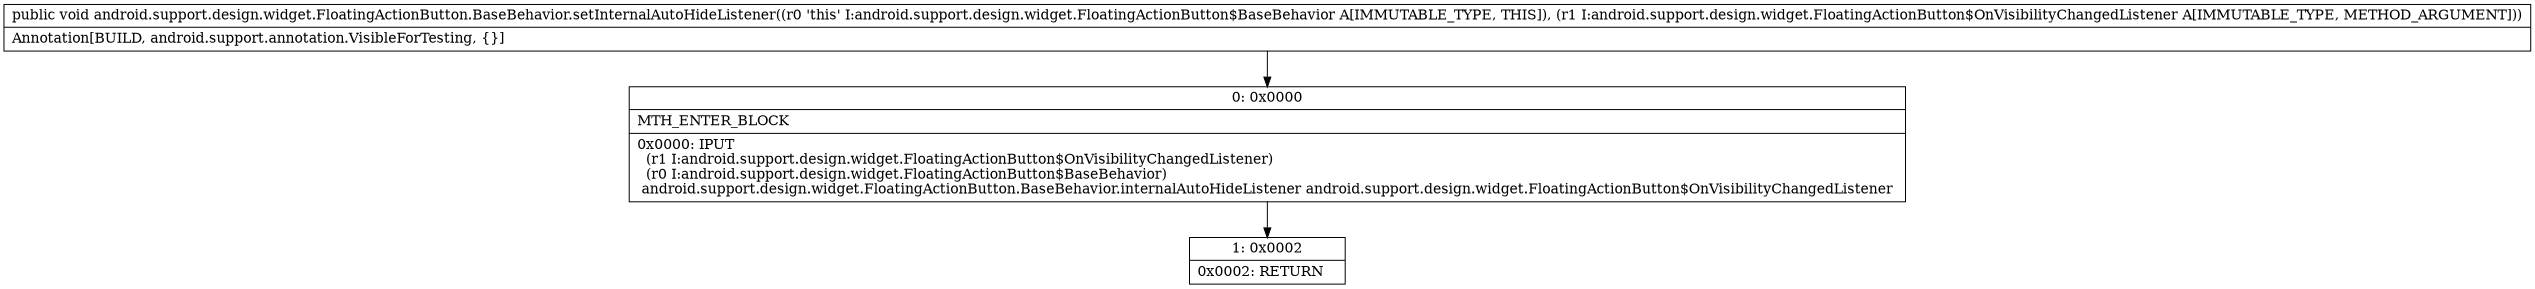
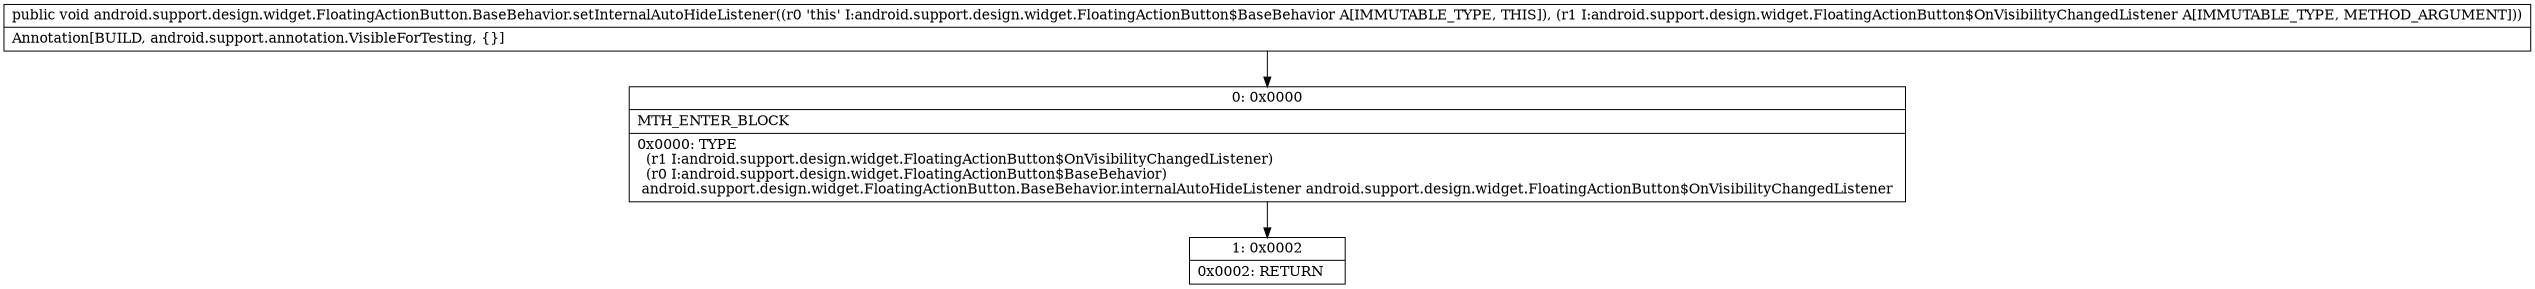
node "0: 0x0000": text "0x0000: IPUT" -> "0x0000: TYPE"
